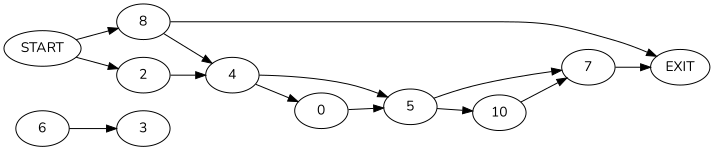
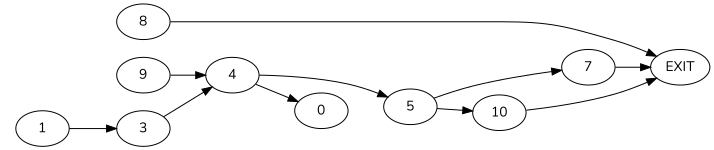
edge "8" -> "4": now "3" -> "4"
node "START": removed
node "2": label "2" -> "9"
edge "10" -> "7": now "10" -> "EXIT"
edge "0" -> "5": removed
node "6": label "6" -> "1"
